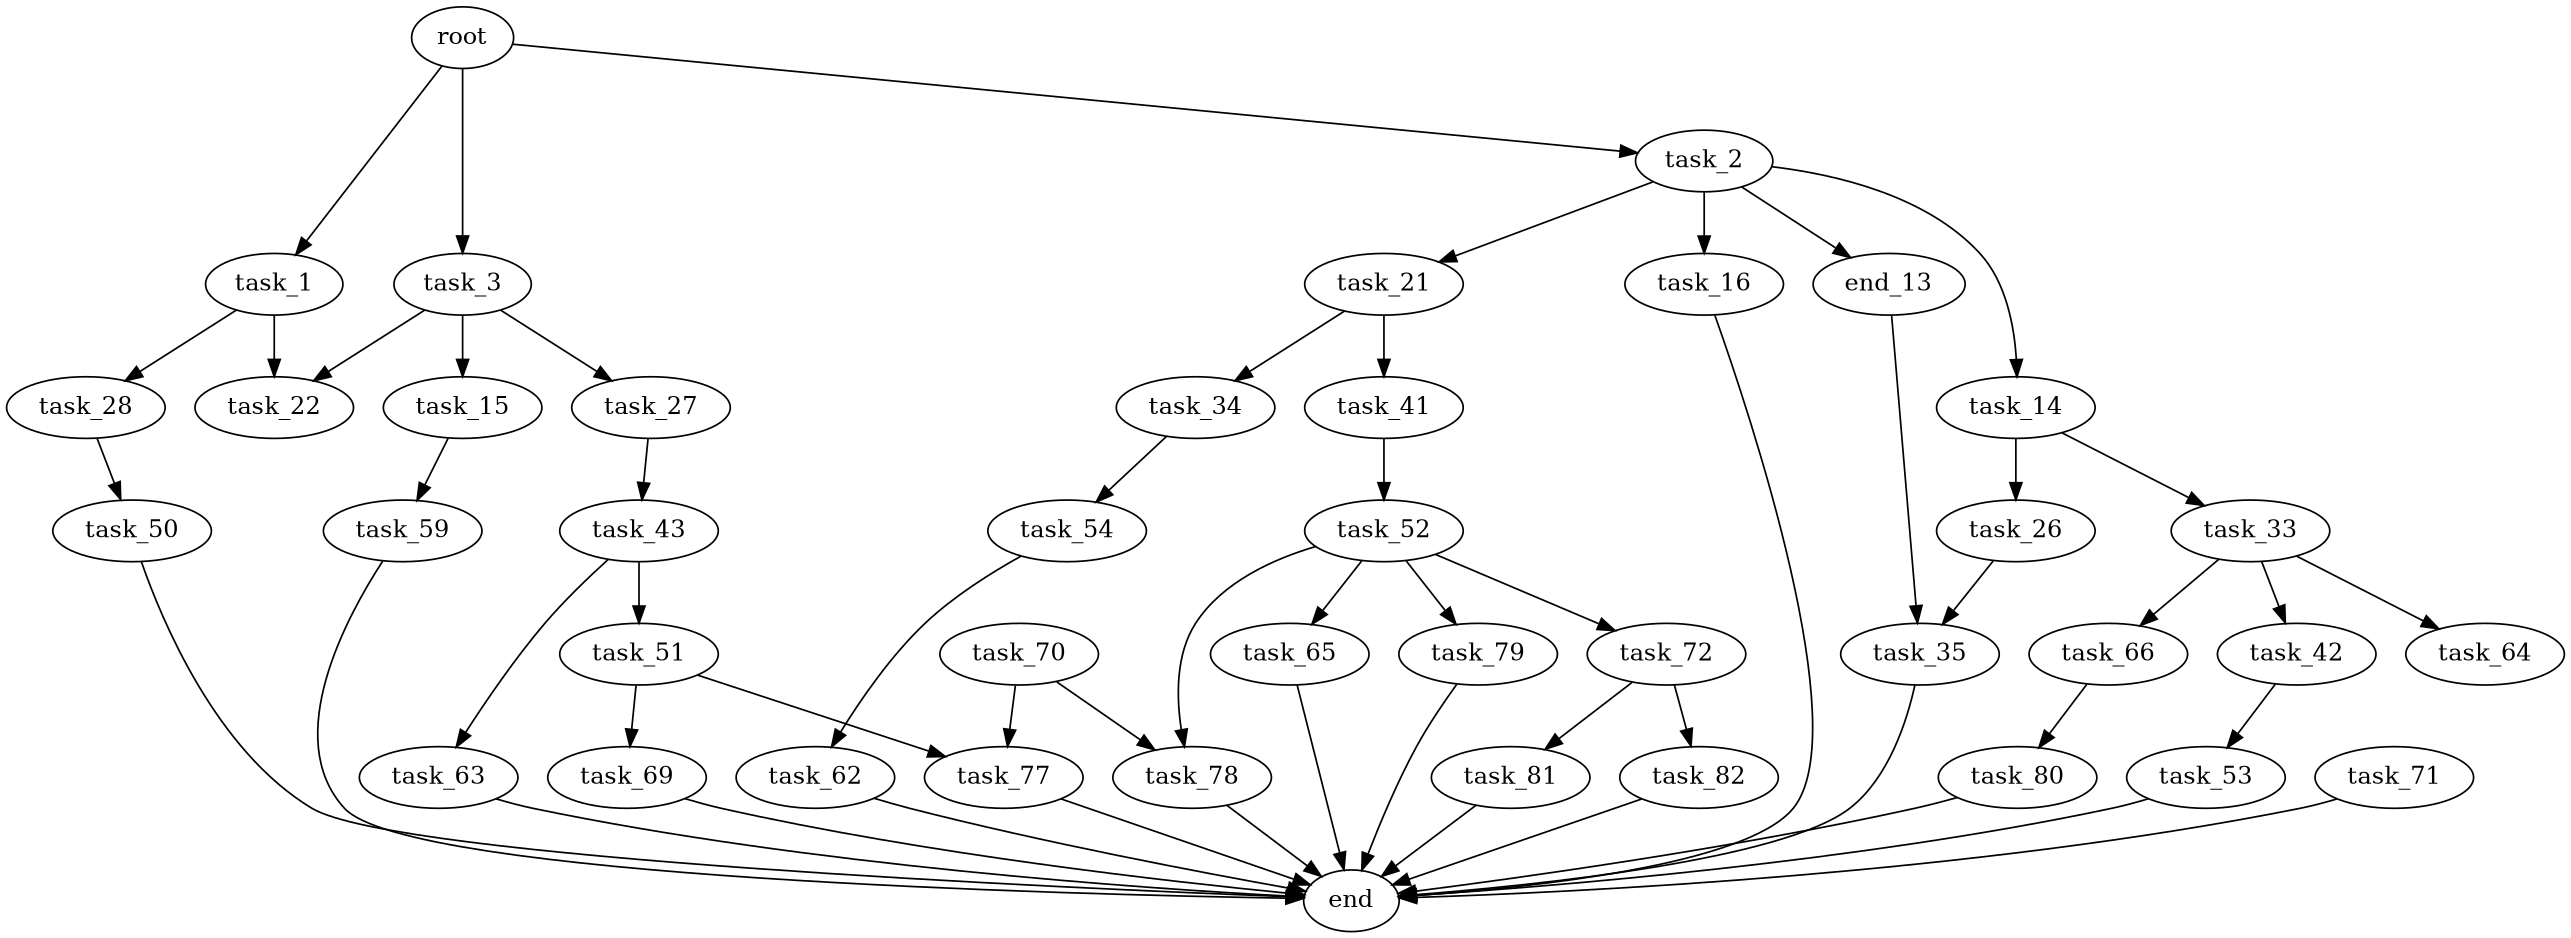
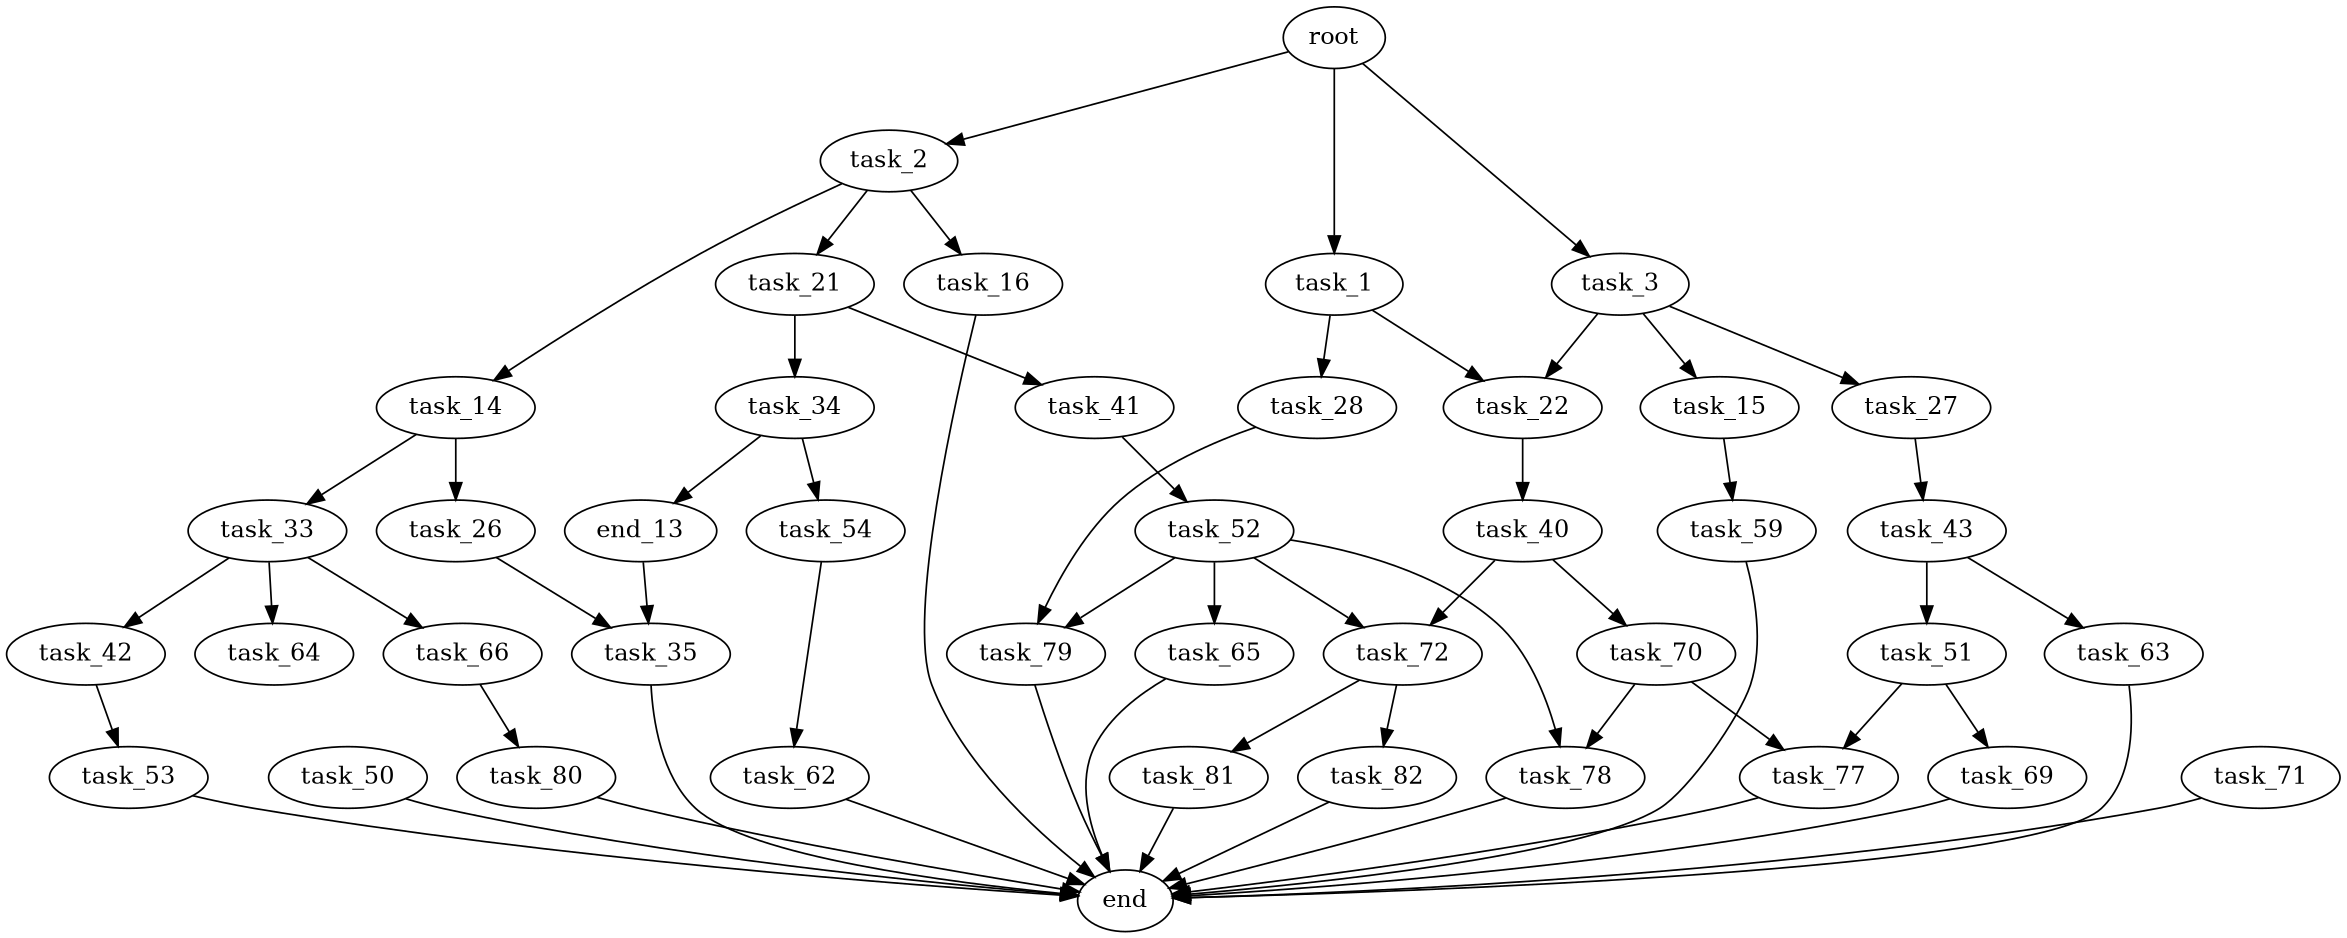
edge "task_2" -> "end_13": now "task_34" -> "end_13"
edge "task_28" -> "task_50": now "task_28" -> "task_79"
node "task_40": added
